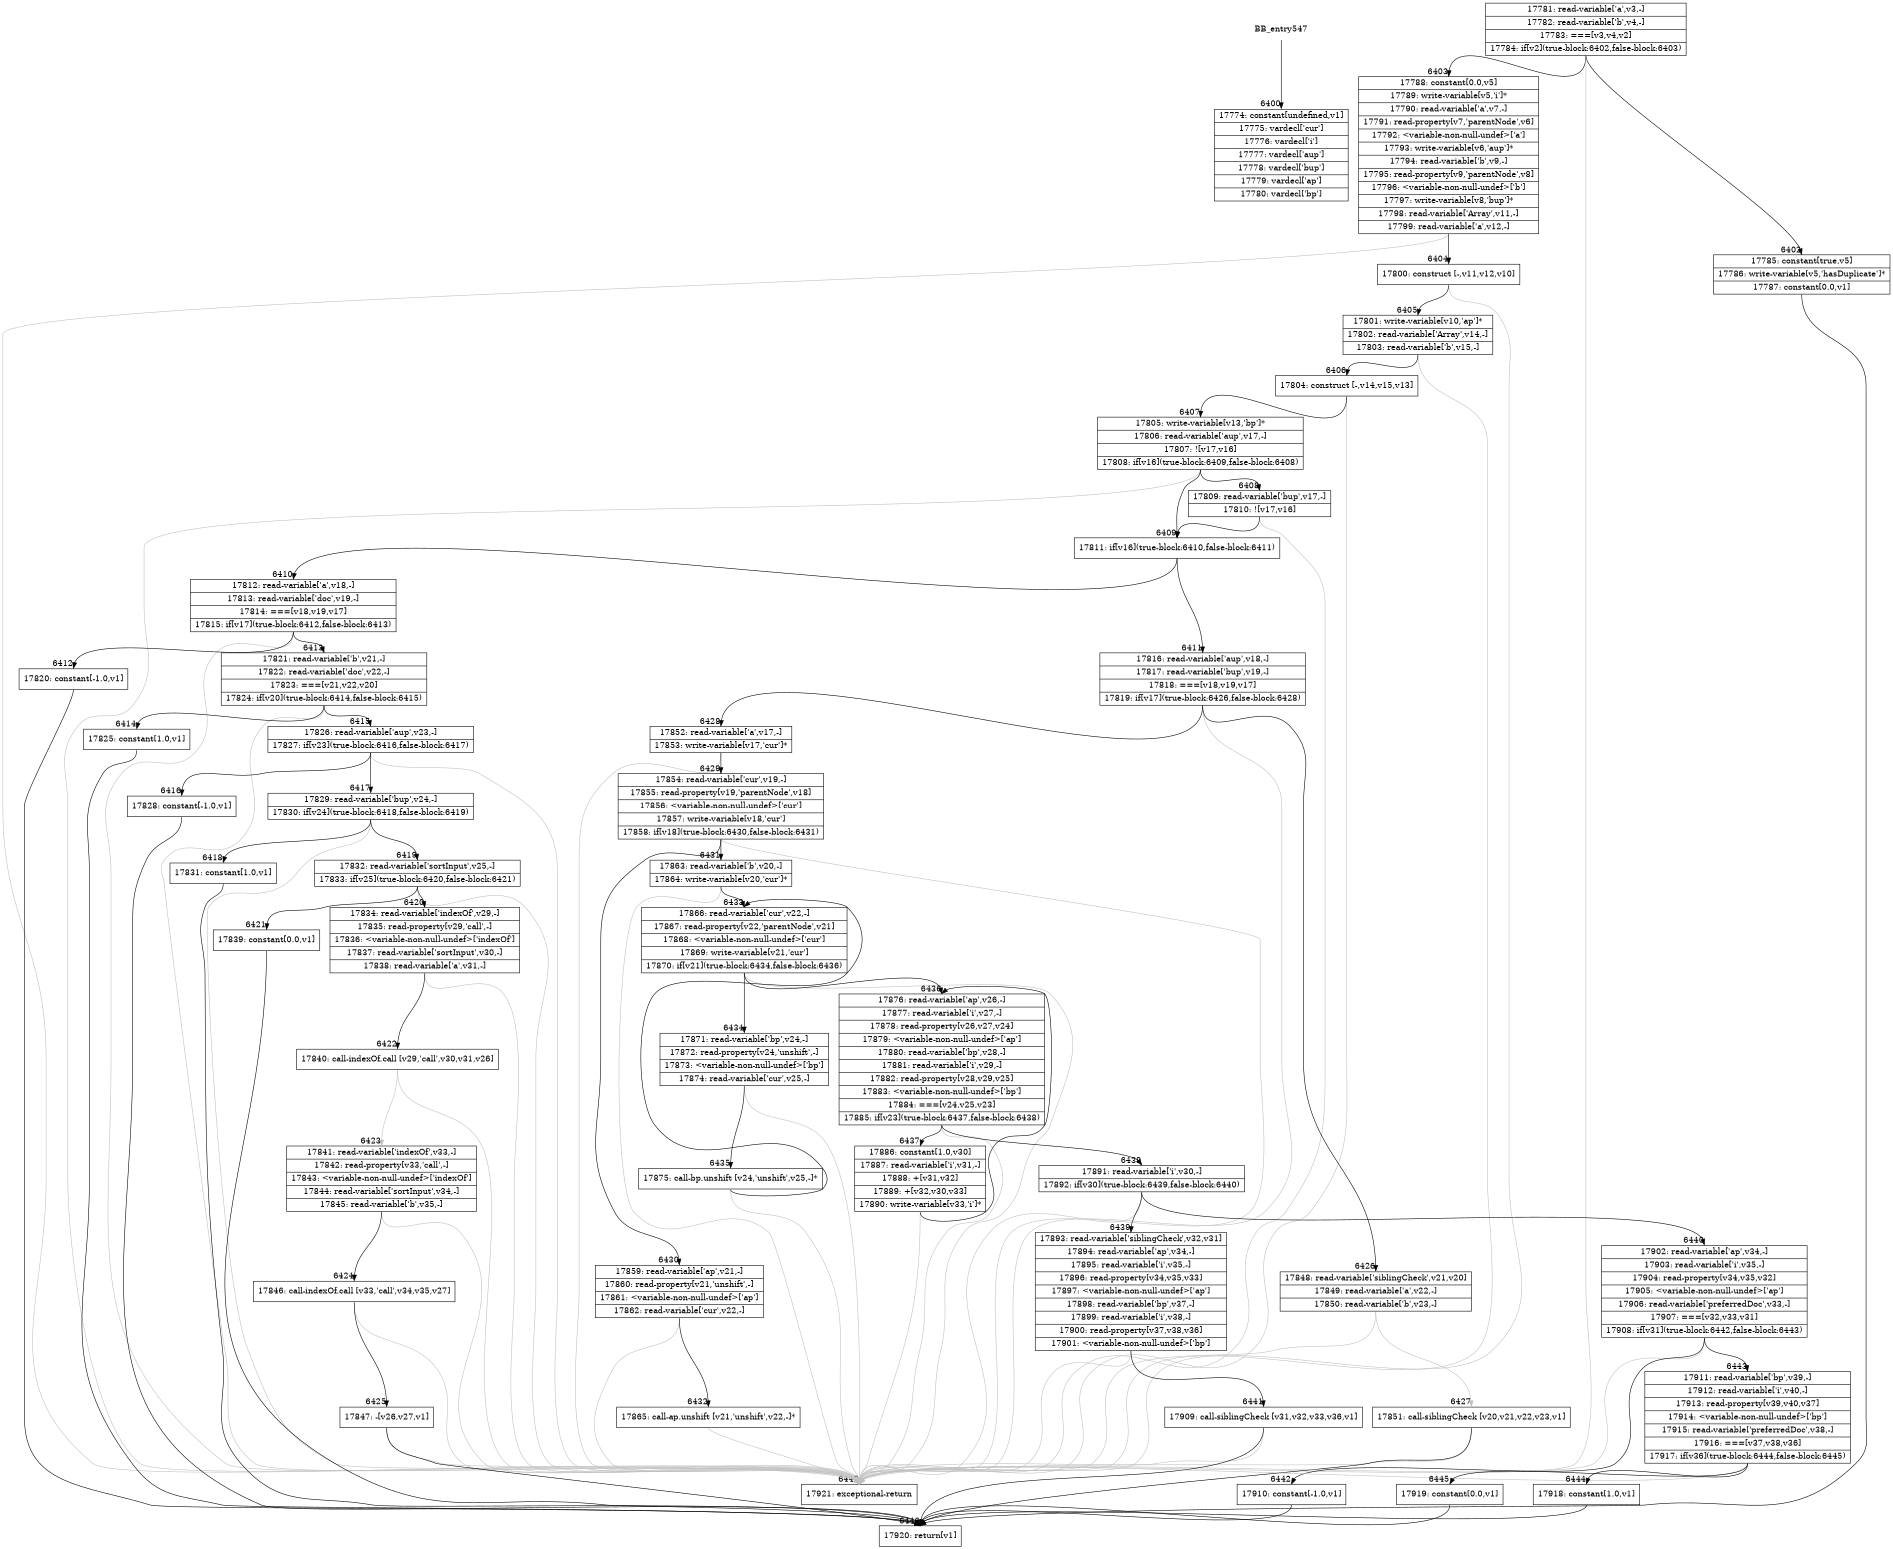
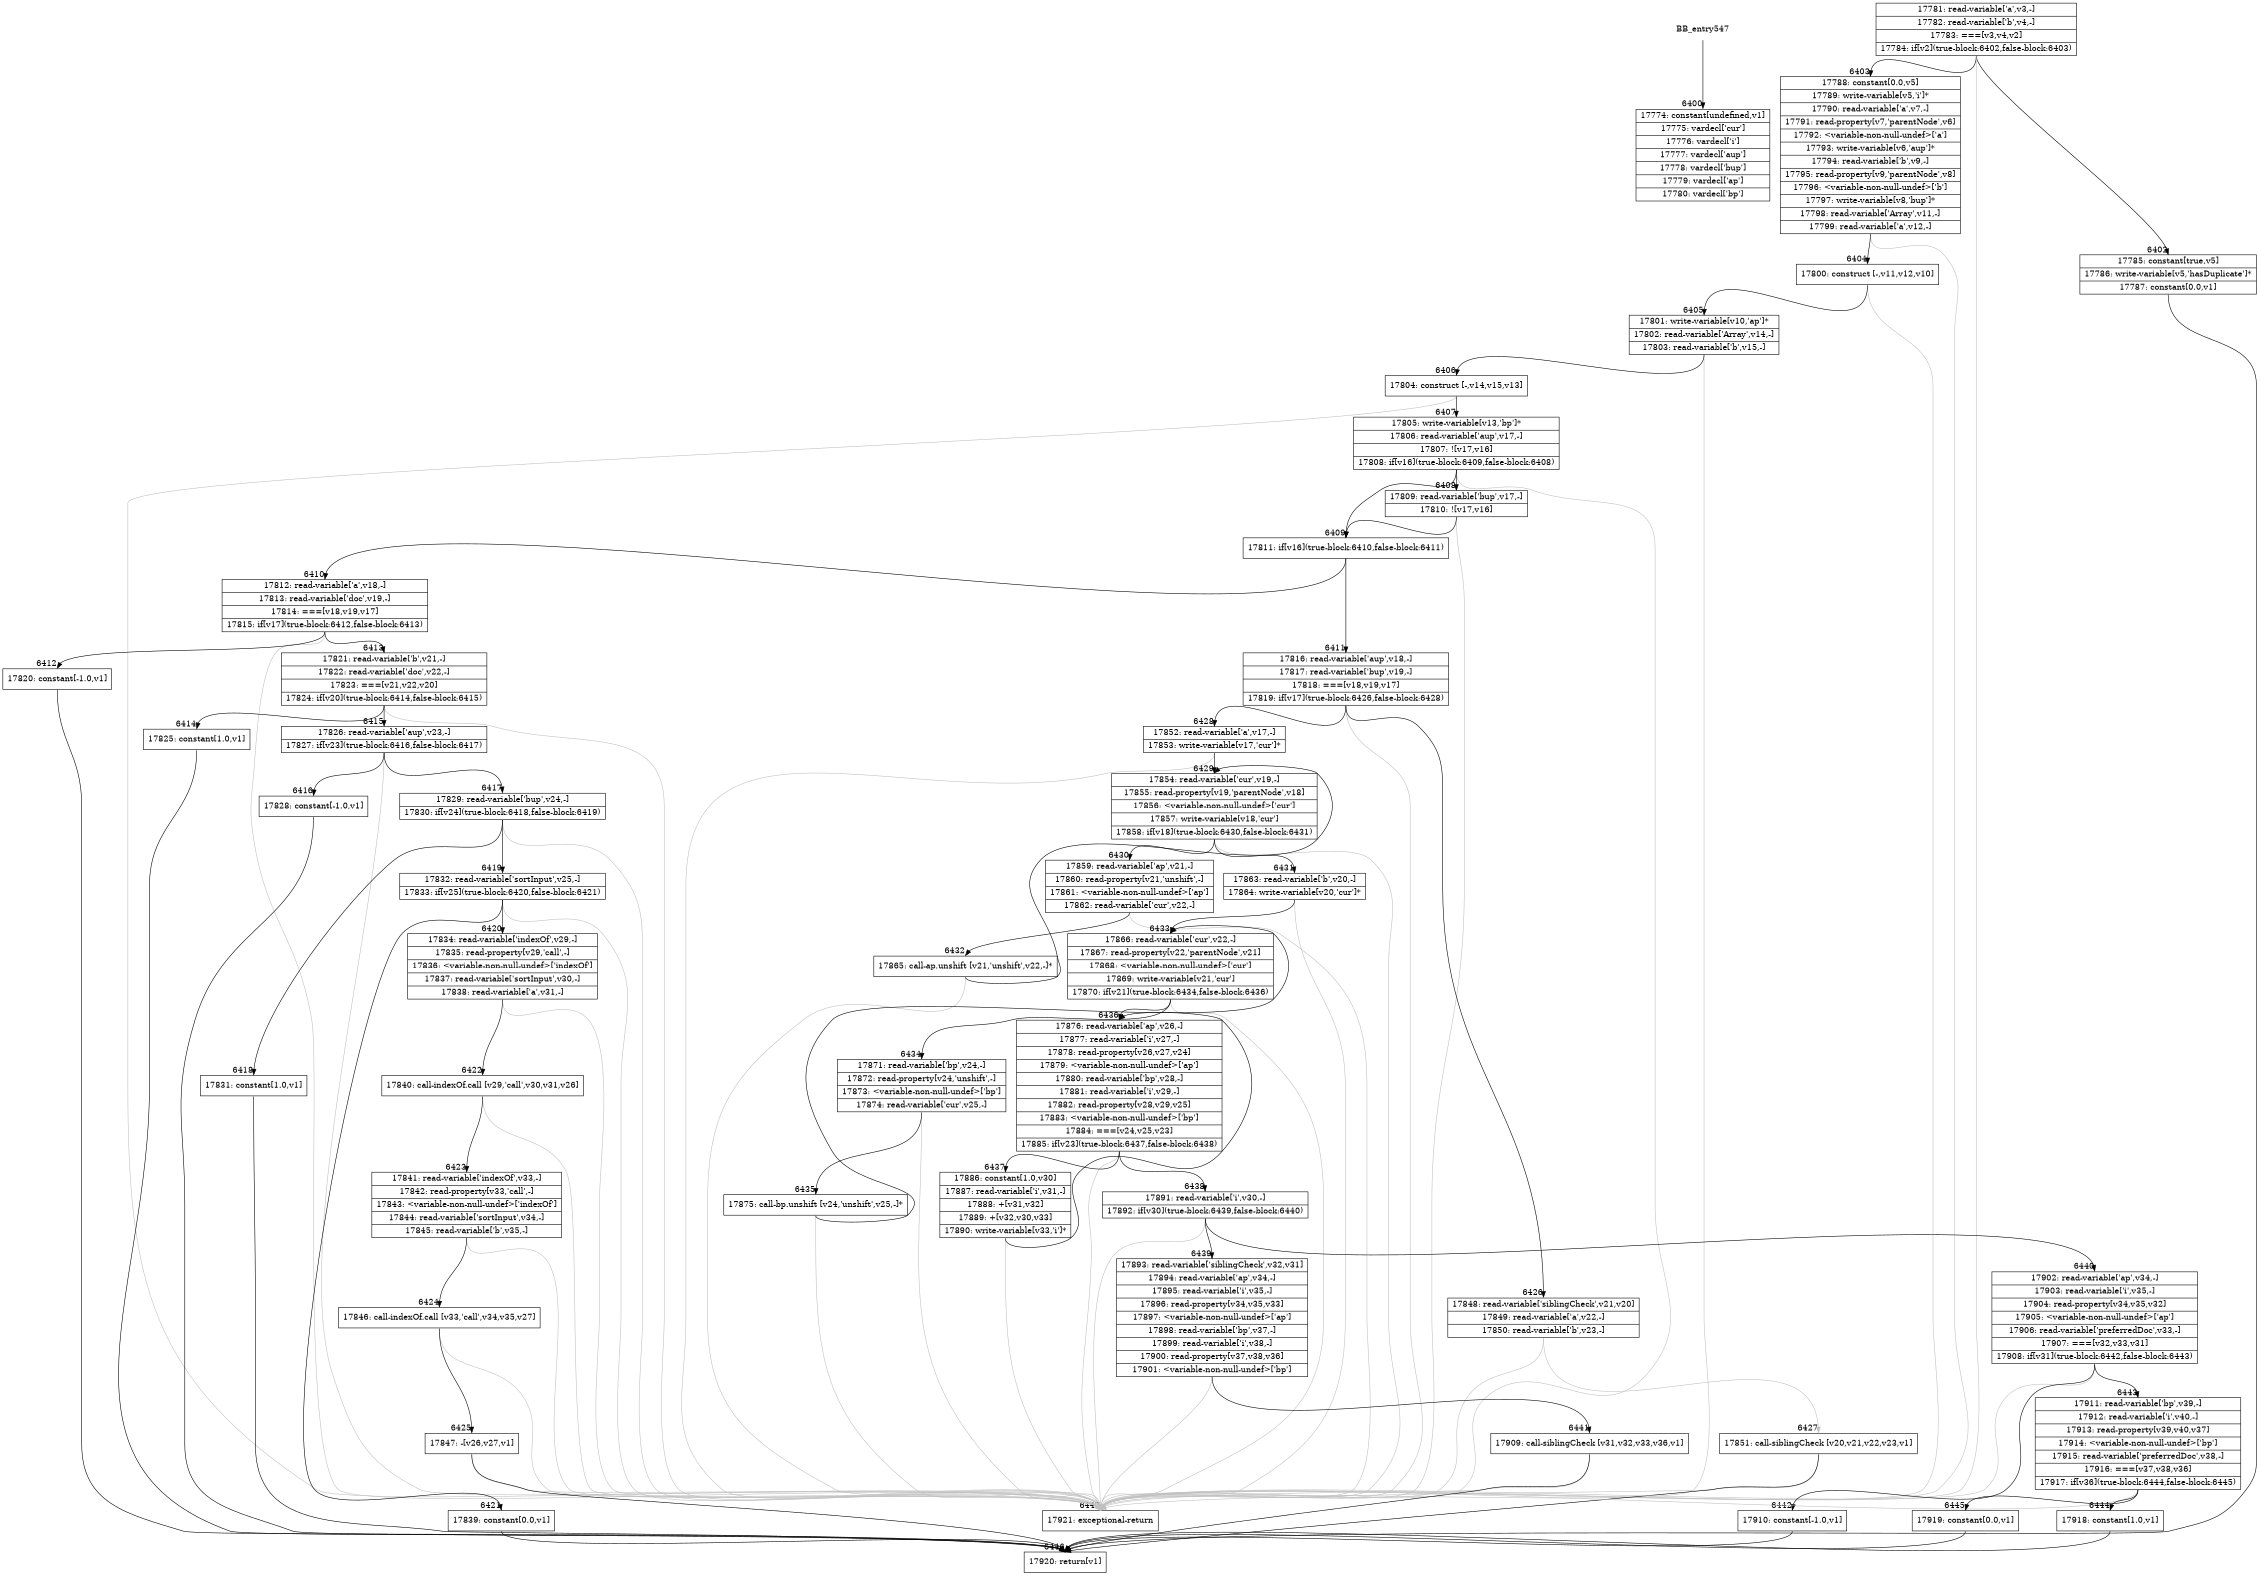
edge "17865: call-ap.unshift [v21,'unshift',v22,-]*" -> "17854: read-variable['cur',v19,-]": added
edge "17840: call-indexOf.call [v29,'call',v30,v31,v26]" -> "17841: read-variable['indexOf',v33,-]": color gray -> black
